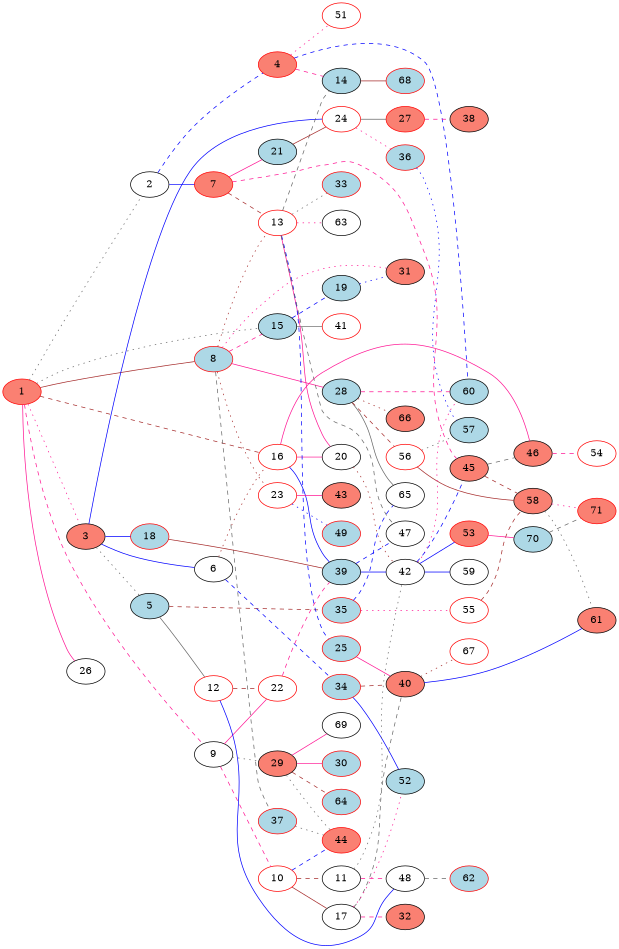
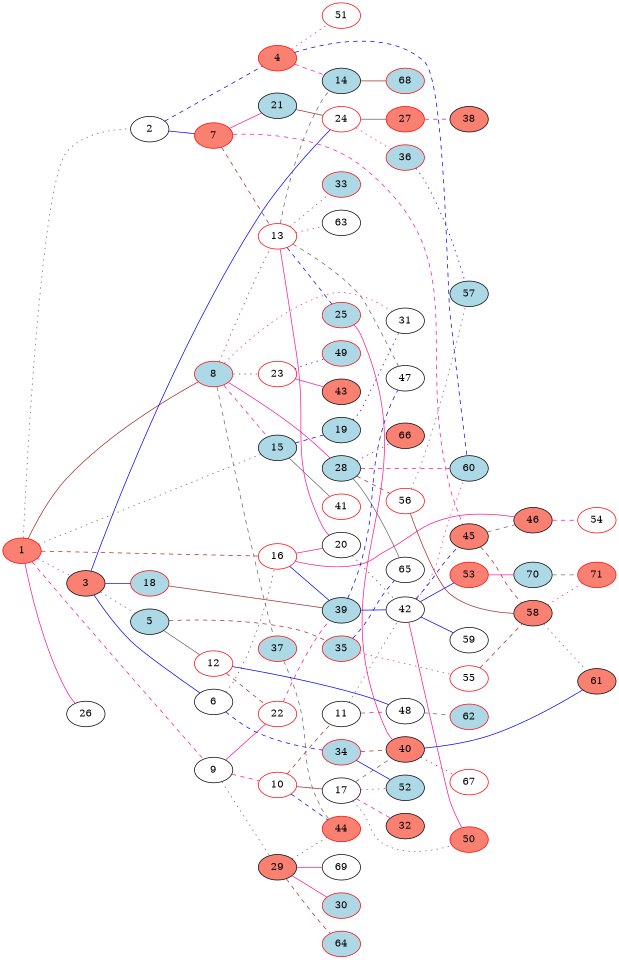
node "31": fillcolor salmon -> white
edge "37" -- "44": style dotted -> dashed
node "50": added
